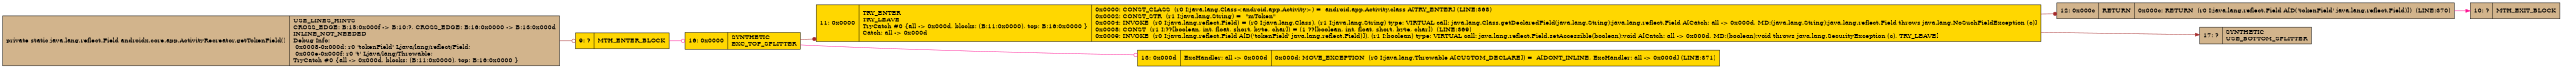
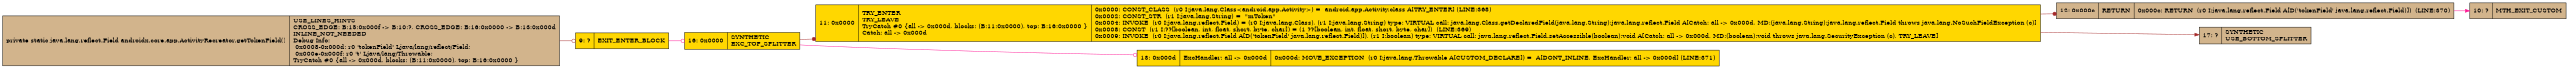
node "10: ?": text "MTH_EXIT_BLOCK" -> "MTH_EXIT_CUSTOM"
node "9: ?": text "MTH_ENTER_BLOCK" -> "EXIT_ENTER_BLOCK"
